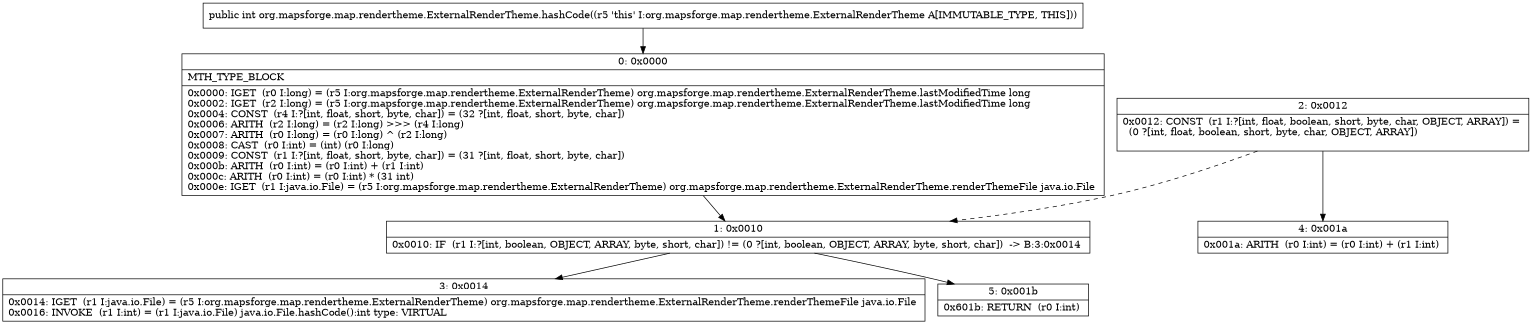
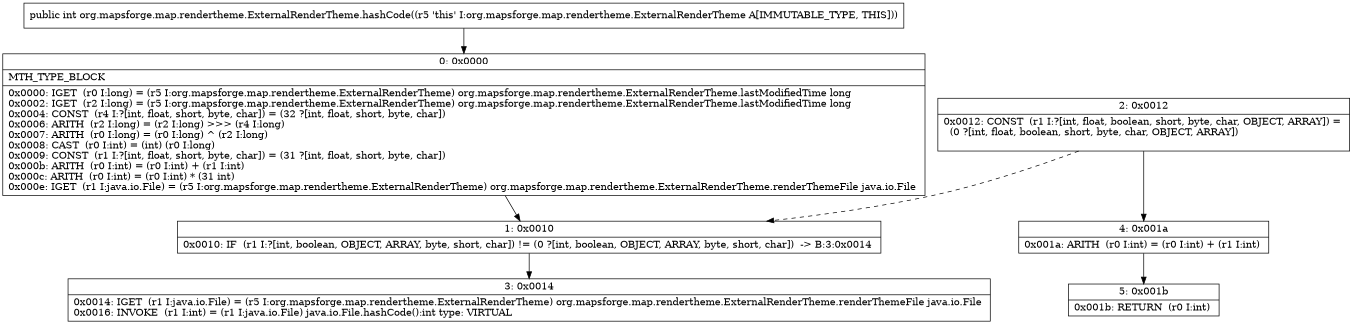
edge "1: 0x0010" -> "5: 0x001b": now "4: 0x001a" -> "5: 0x001b"
node "5: 0x001b": text "0x601b: RETURN  (r0 I:int)" -> "0x001b: RETURN  (r0 I:int)"
